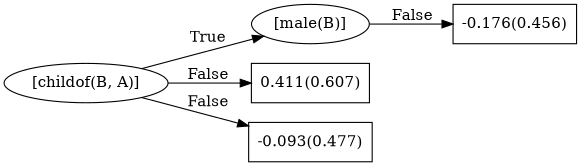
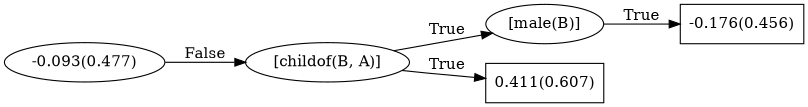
edge "[male(B)]" -> "-0.176(0.456)": label "False" -> "True"
edge "[childof(B, A)]" -> "0.411(0.607)": label "False" -> "True"
edge "[childof(B, A)]" -> "-0.093(0.477)": reversed
node "-0.093(0.477)": shape box -> ellipse
